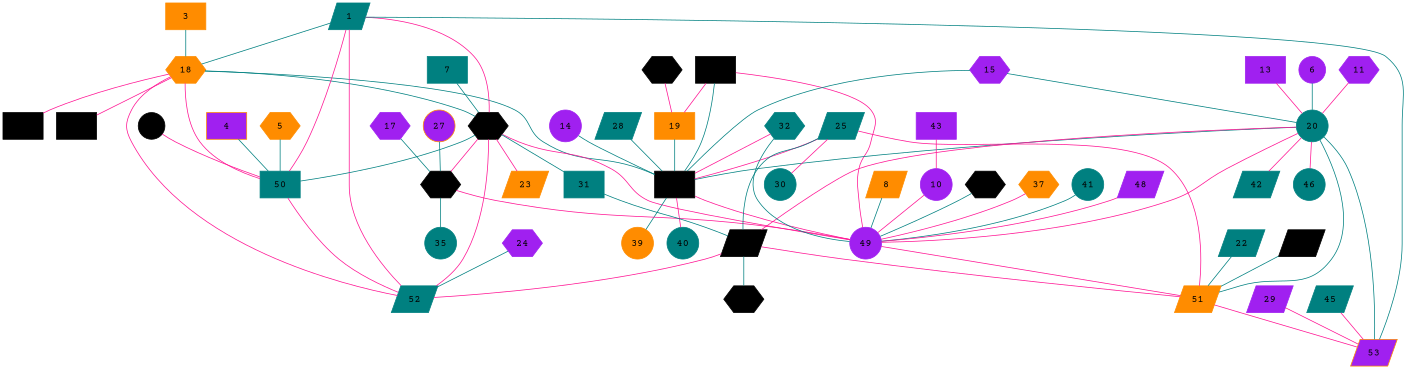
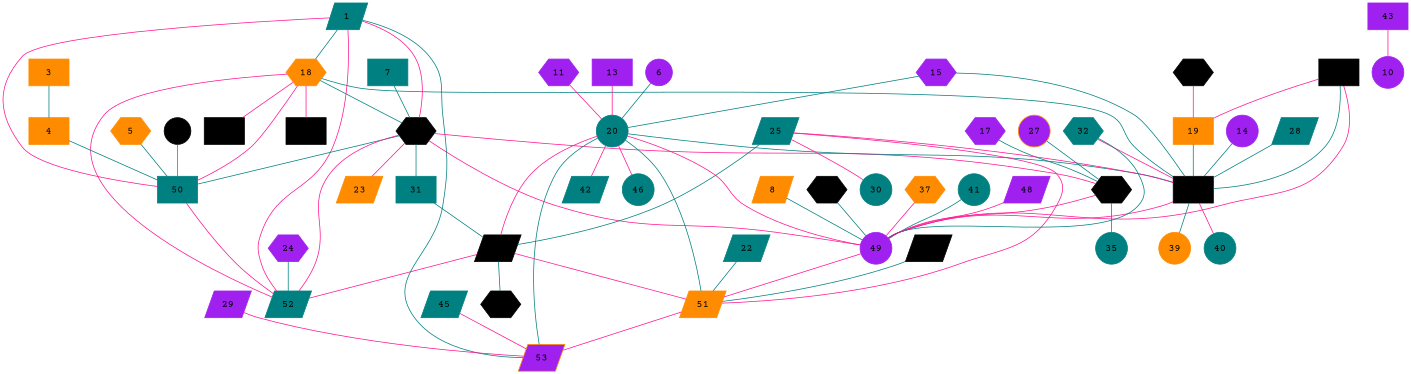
edge "3" -- "18": now "3" -- "4"
node "4": fillcolor purple -> darkorange
edge "10" -- "49": removed
